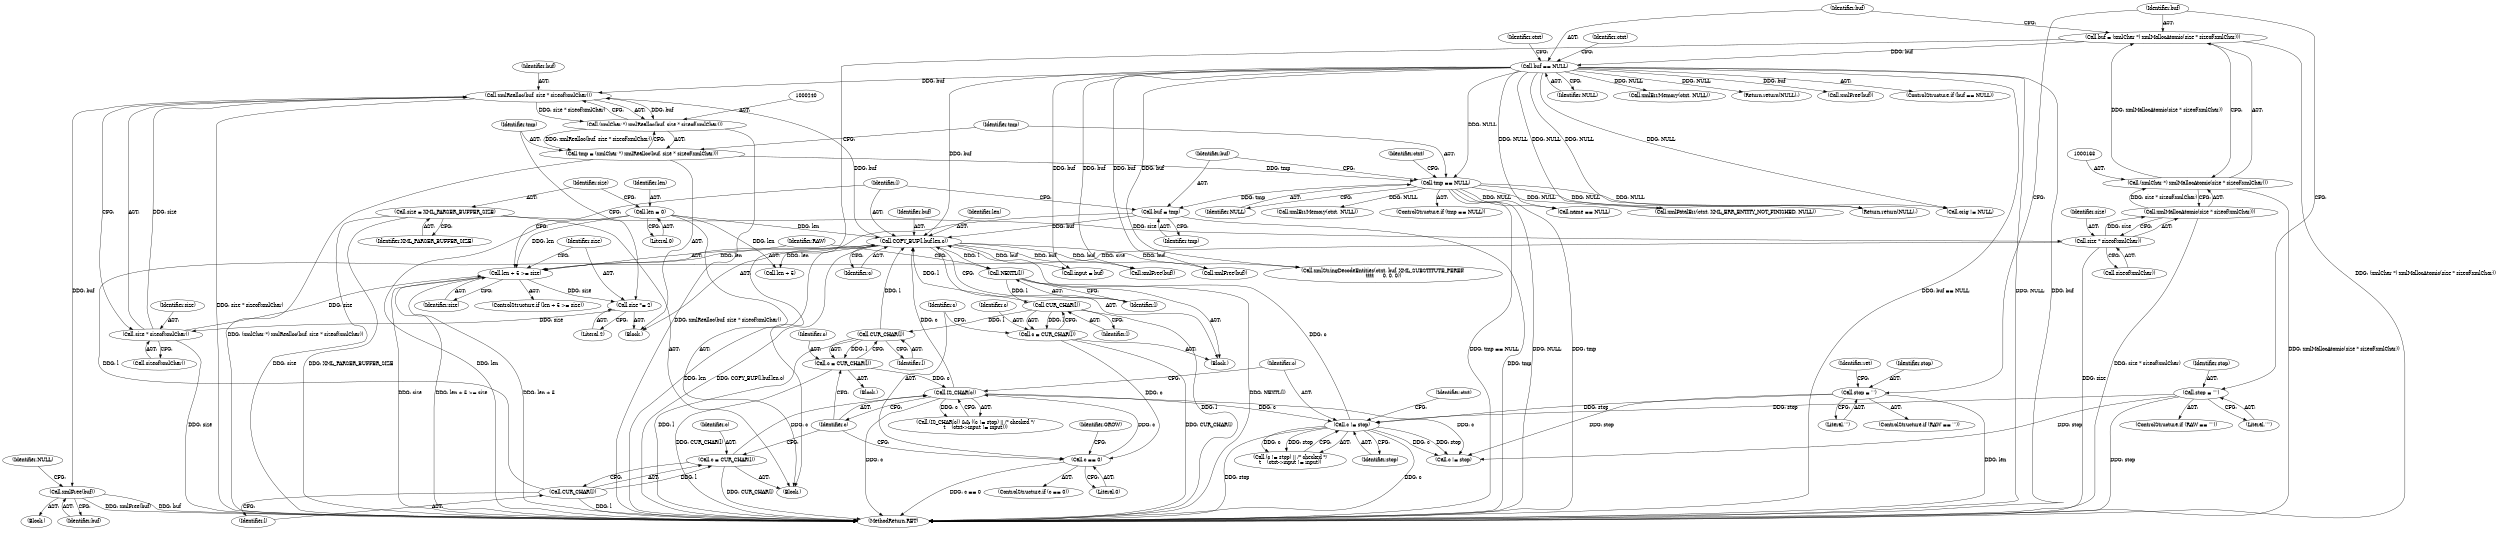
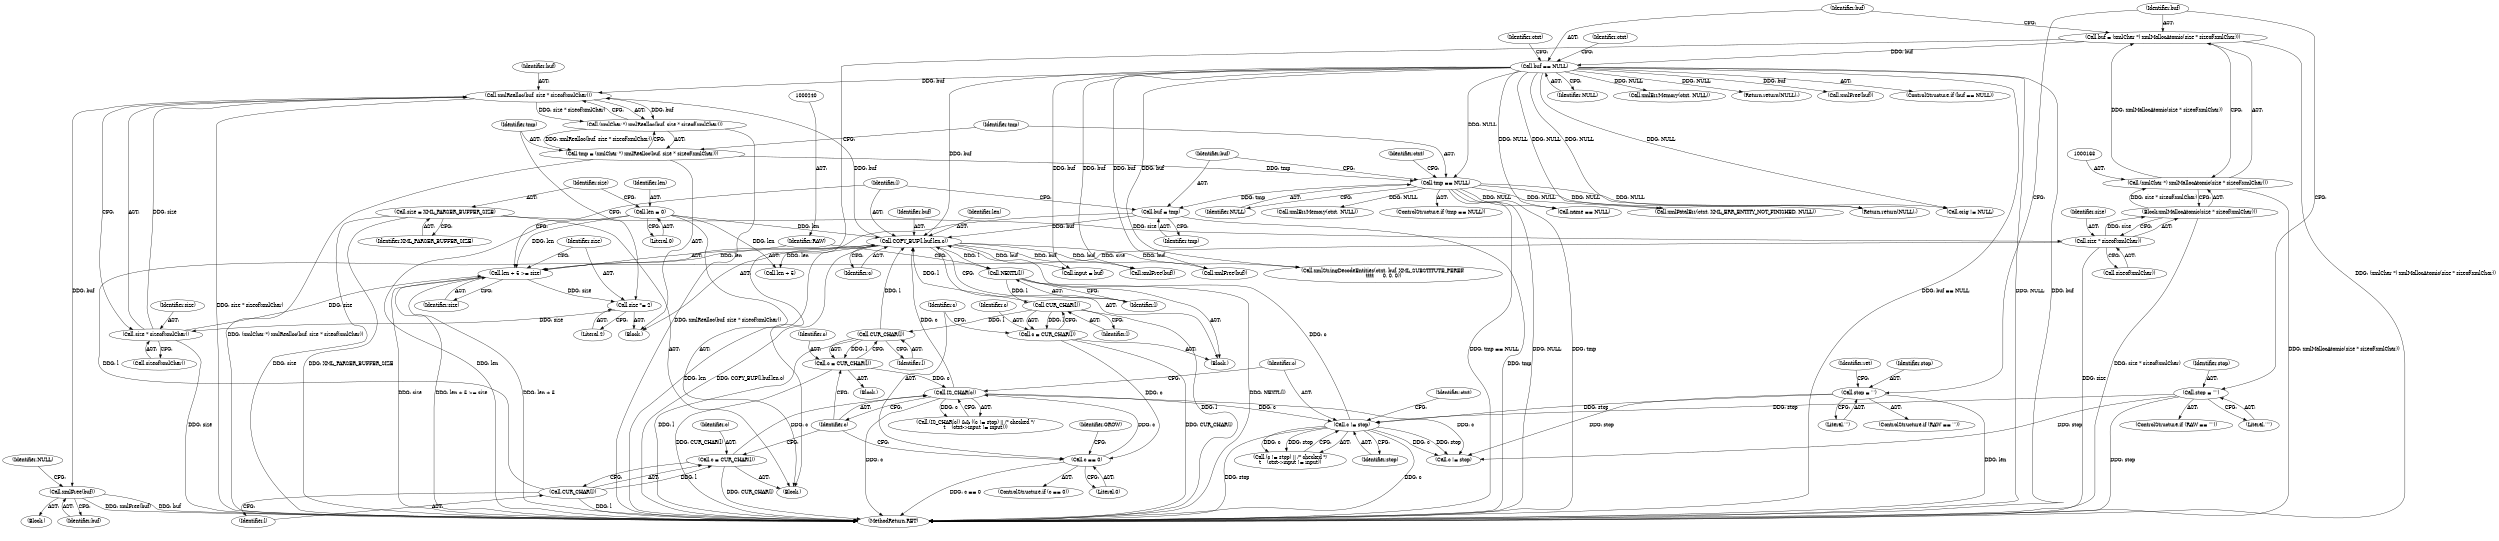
edge "1000240" -> "(Call,(xmlChar *) xmlRealloc(buf, size * sizeof(xmlChar)))": now "1000240" -> "(Identifier,RAW)"
node "(Call,xmlMallocAtomic(size * sizeof(xmlChar)))": label "(Call,xmlMallocAtomic(size * sizeof(xmlChar)))" -> "(Block,xmlMallocAtomic(size * sizeof(xmlChar)))"
node "(ControlStructure,if (len + 5 >= size))": removed
